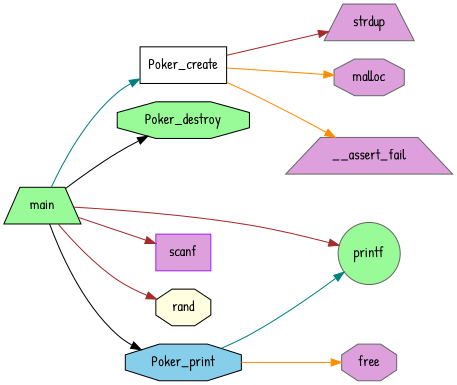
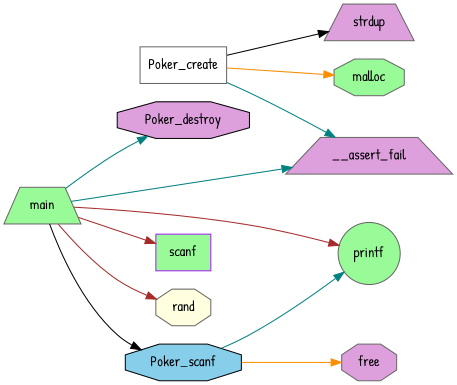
edge "Poker_create" -> "strdup": color brown -> black
node "Poker_create": color black -> gray40
node "malloc": fillcolor plum -> palegreen
edge "Poker_create" -> "__assert_fail": color darkorange -> teal
node "Poker_destroy": fillcolor palegreen -> plum
edge "main" -> "Poker_create": now "main" -> "__assert_fail"
edge "main" -> "Poker_destroy": color black -> teal
node "main": color black -> gray40
node "scanf": fillcolor plum -> palegreen
node "rand": color black -> gray40
node "Poker_print": label "Poker_print" -> "Poker_scanf"
